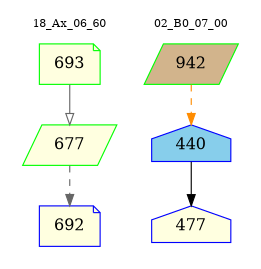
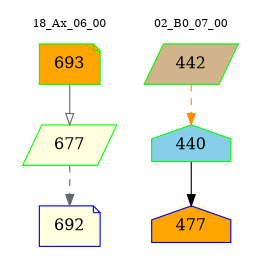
cluster "18_Ax_06_60": label "18_Ax_06_60" -> "18_Ax_06_00"
node "693": fillcolor lightyellow -> orange
node "942": label "942" -> "442"
node "440": color blue -> green
node "477": fillcolor lightyellow -> orange
